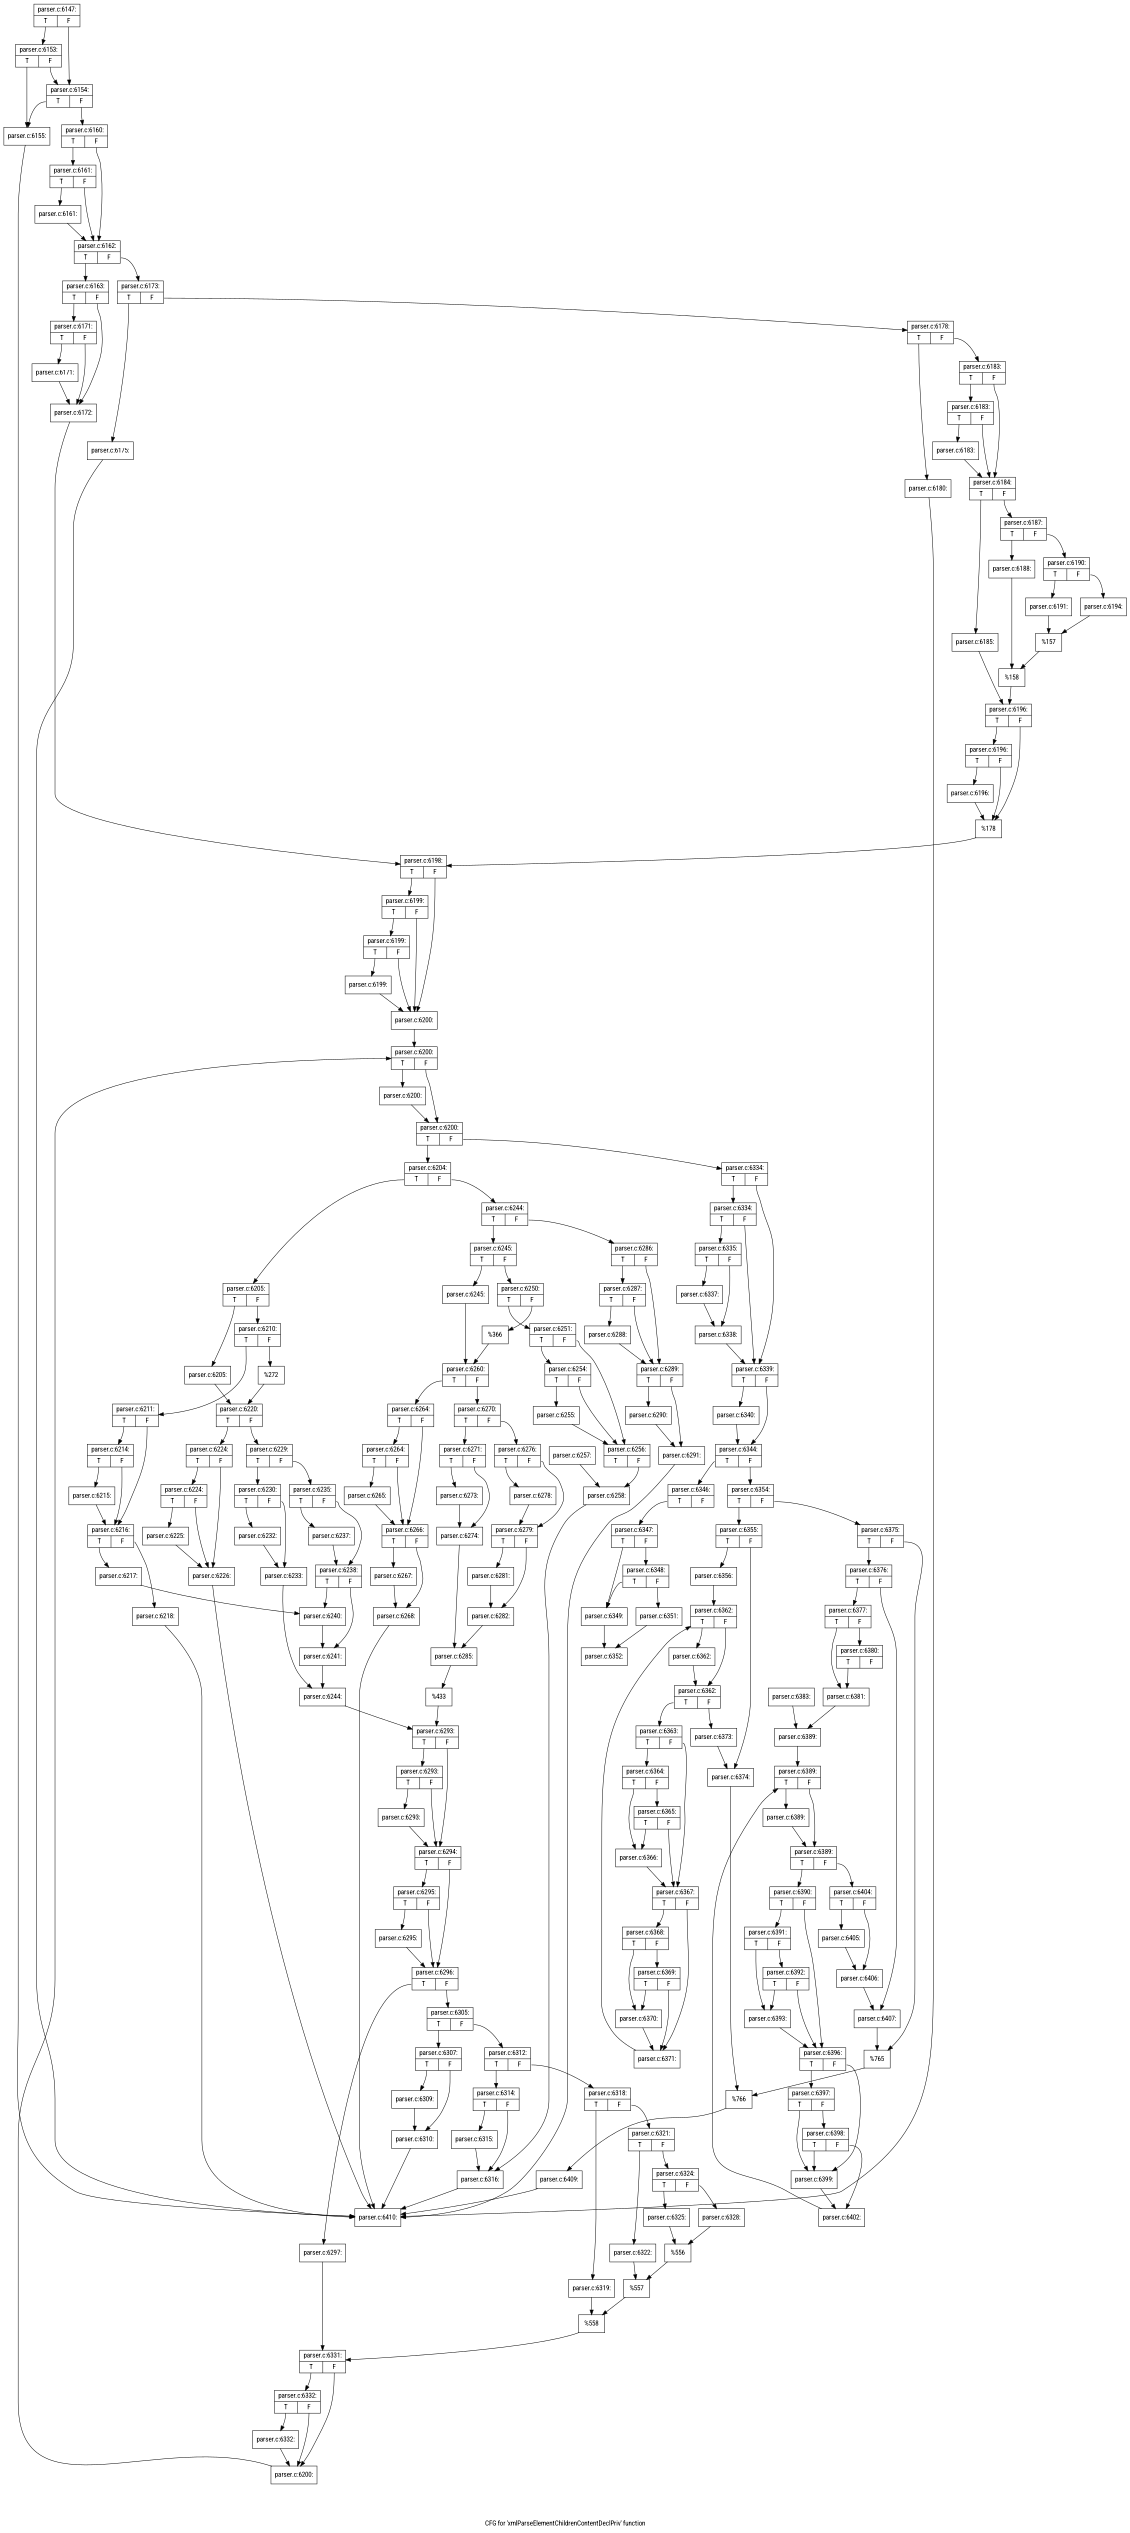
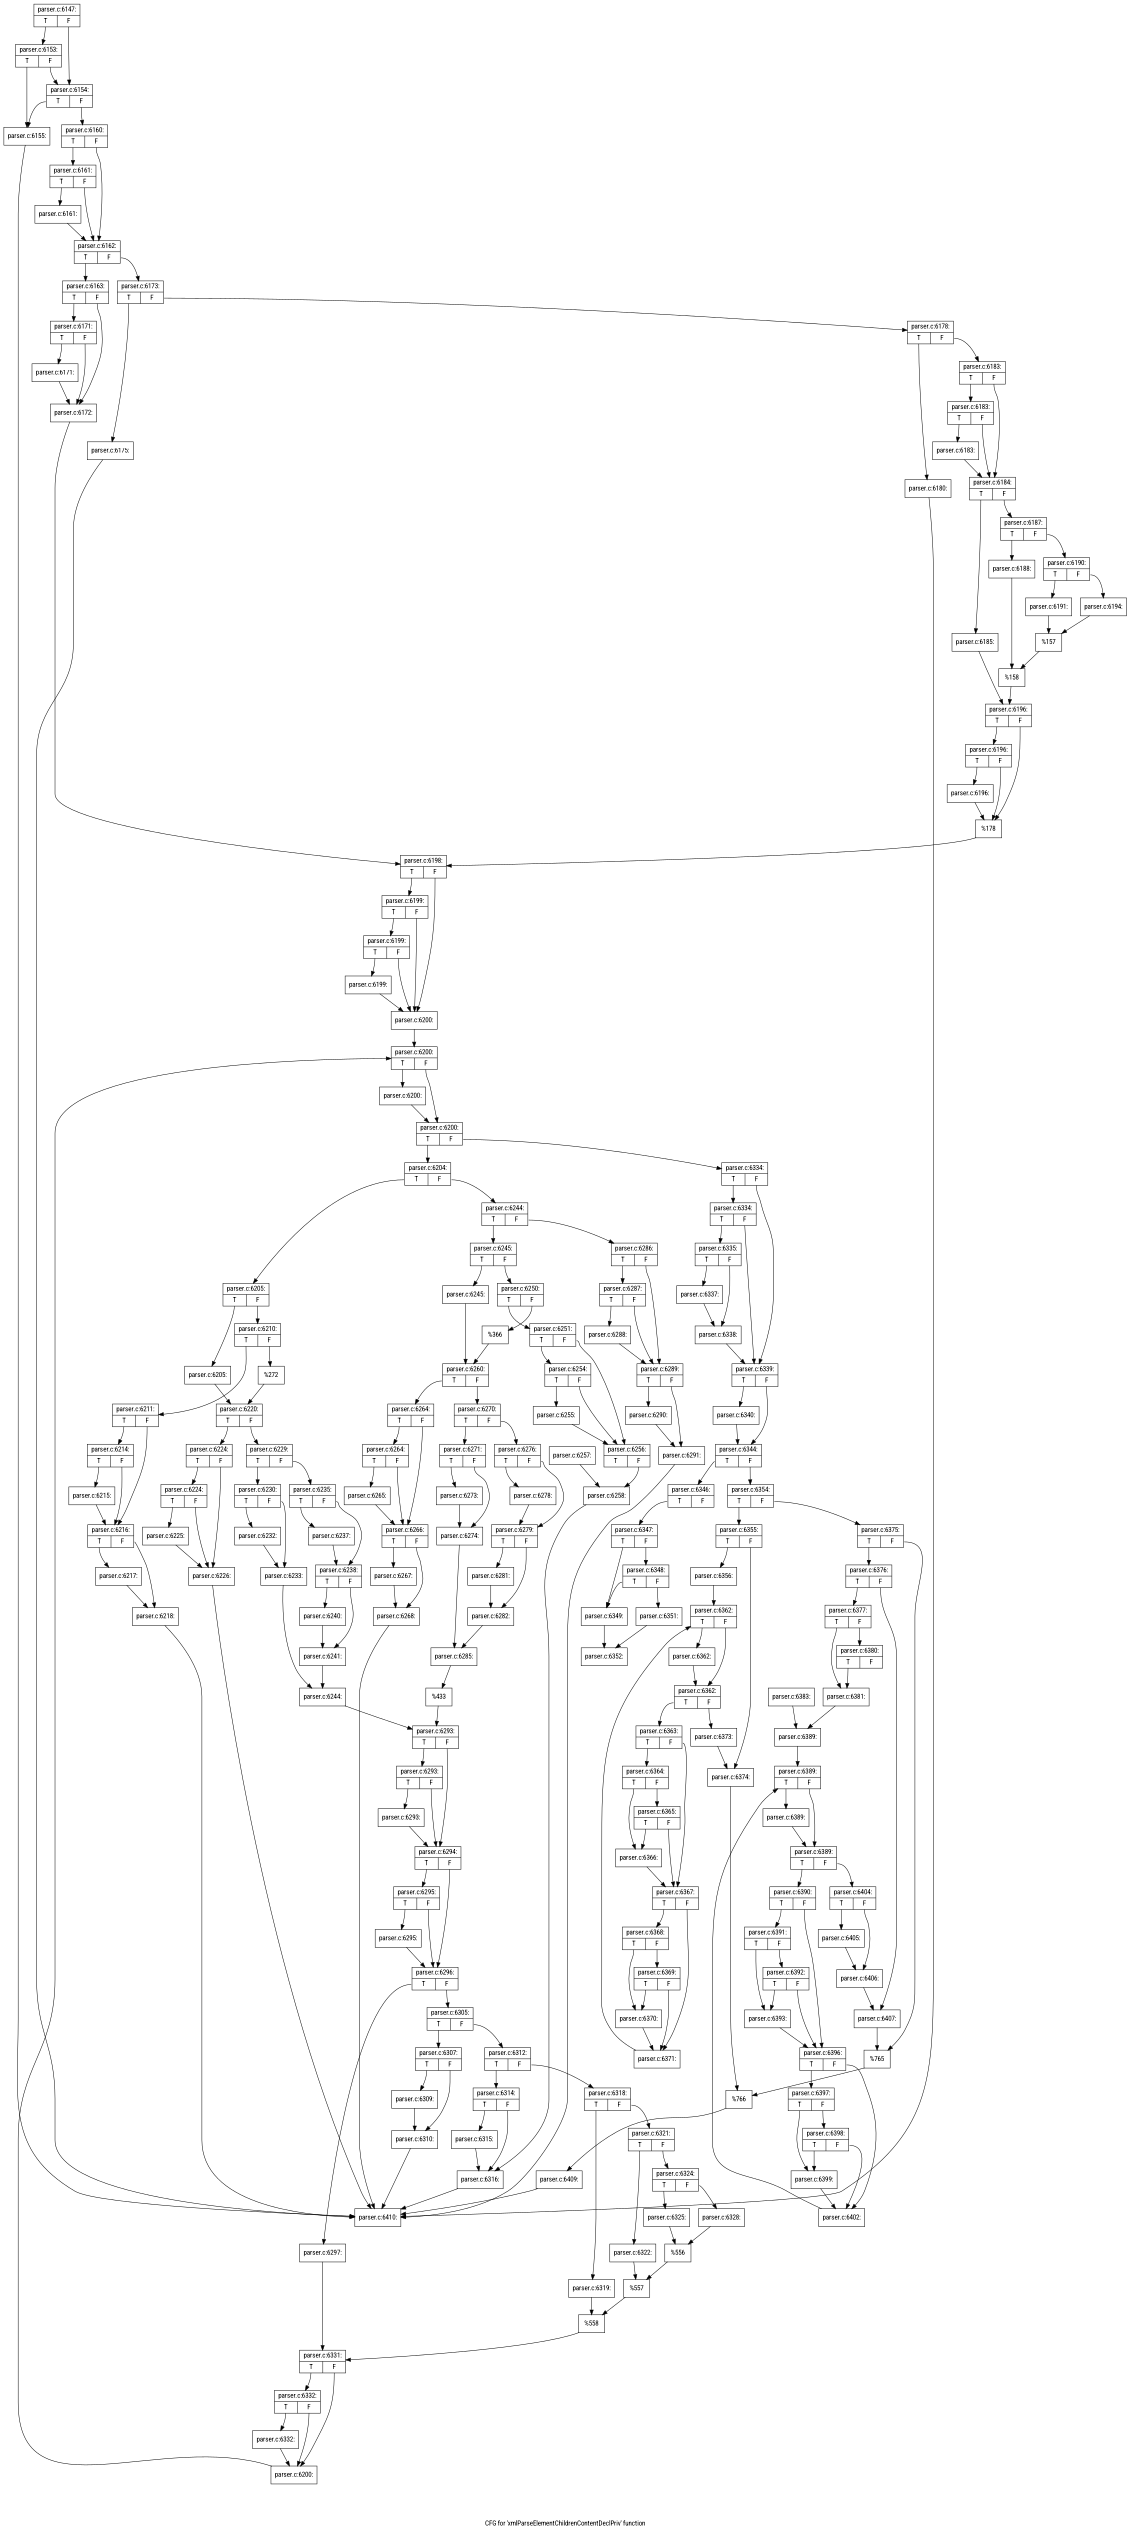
edge "parser.c:6217:" -> "parser.c:6240:": now "parser.c:6217:" -> "parser.c:6218:"
edge "parser.c:6396:" -> "parser.c:6399:": now "parser.c:6396:" -> "parser.c:6402:"
